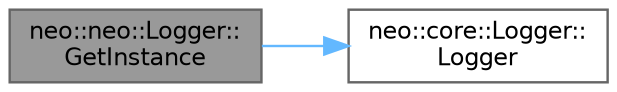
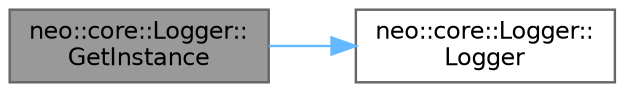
node "neo::neo::Logger:: GetInstance": label "neo::neo::Logger:: GetInstance" -> "neo::core::Logger:: GetInstance"
